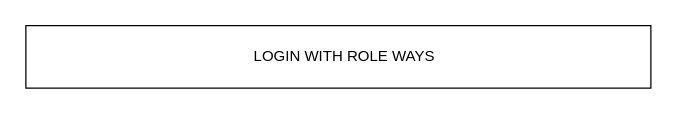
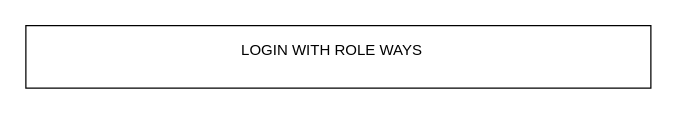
node "LOGIN WITH ROLE WAYS": moved (344, 57) -> (332, 51)
